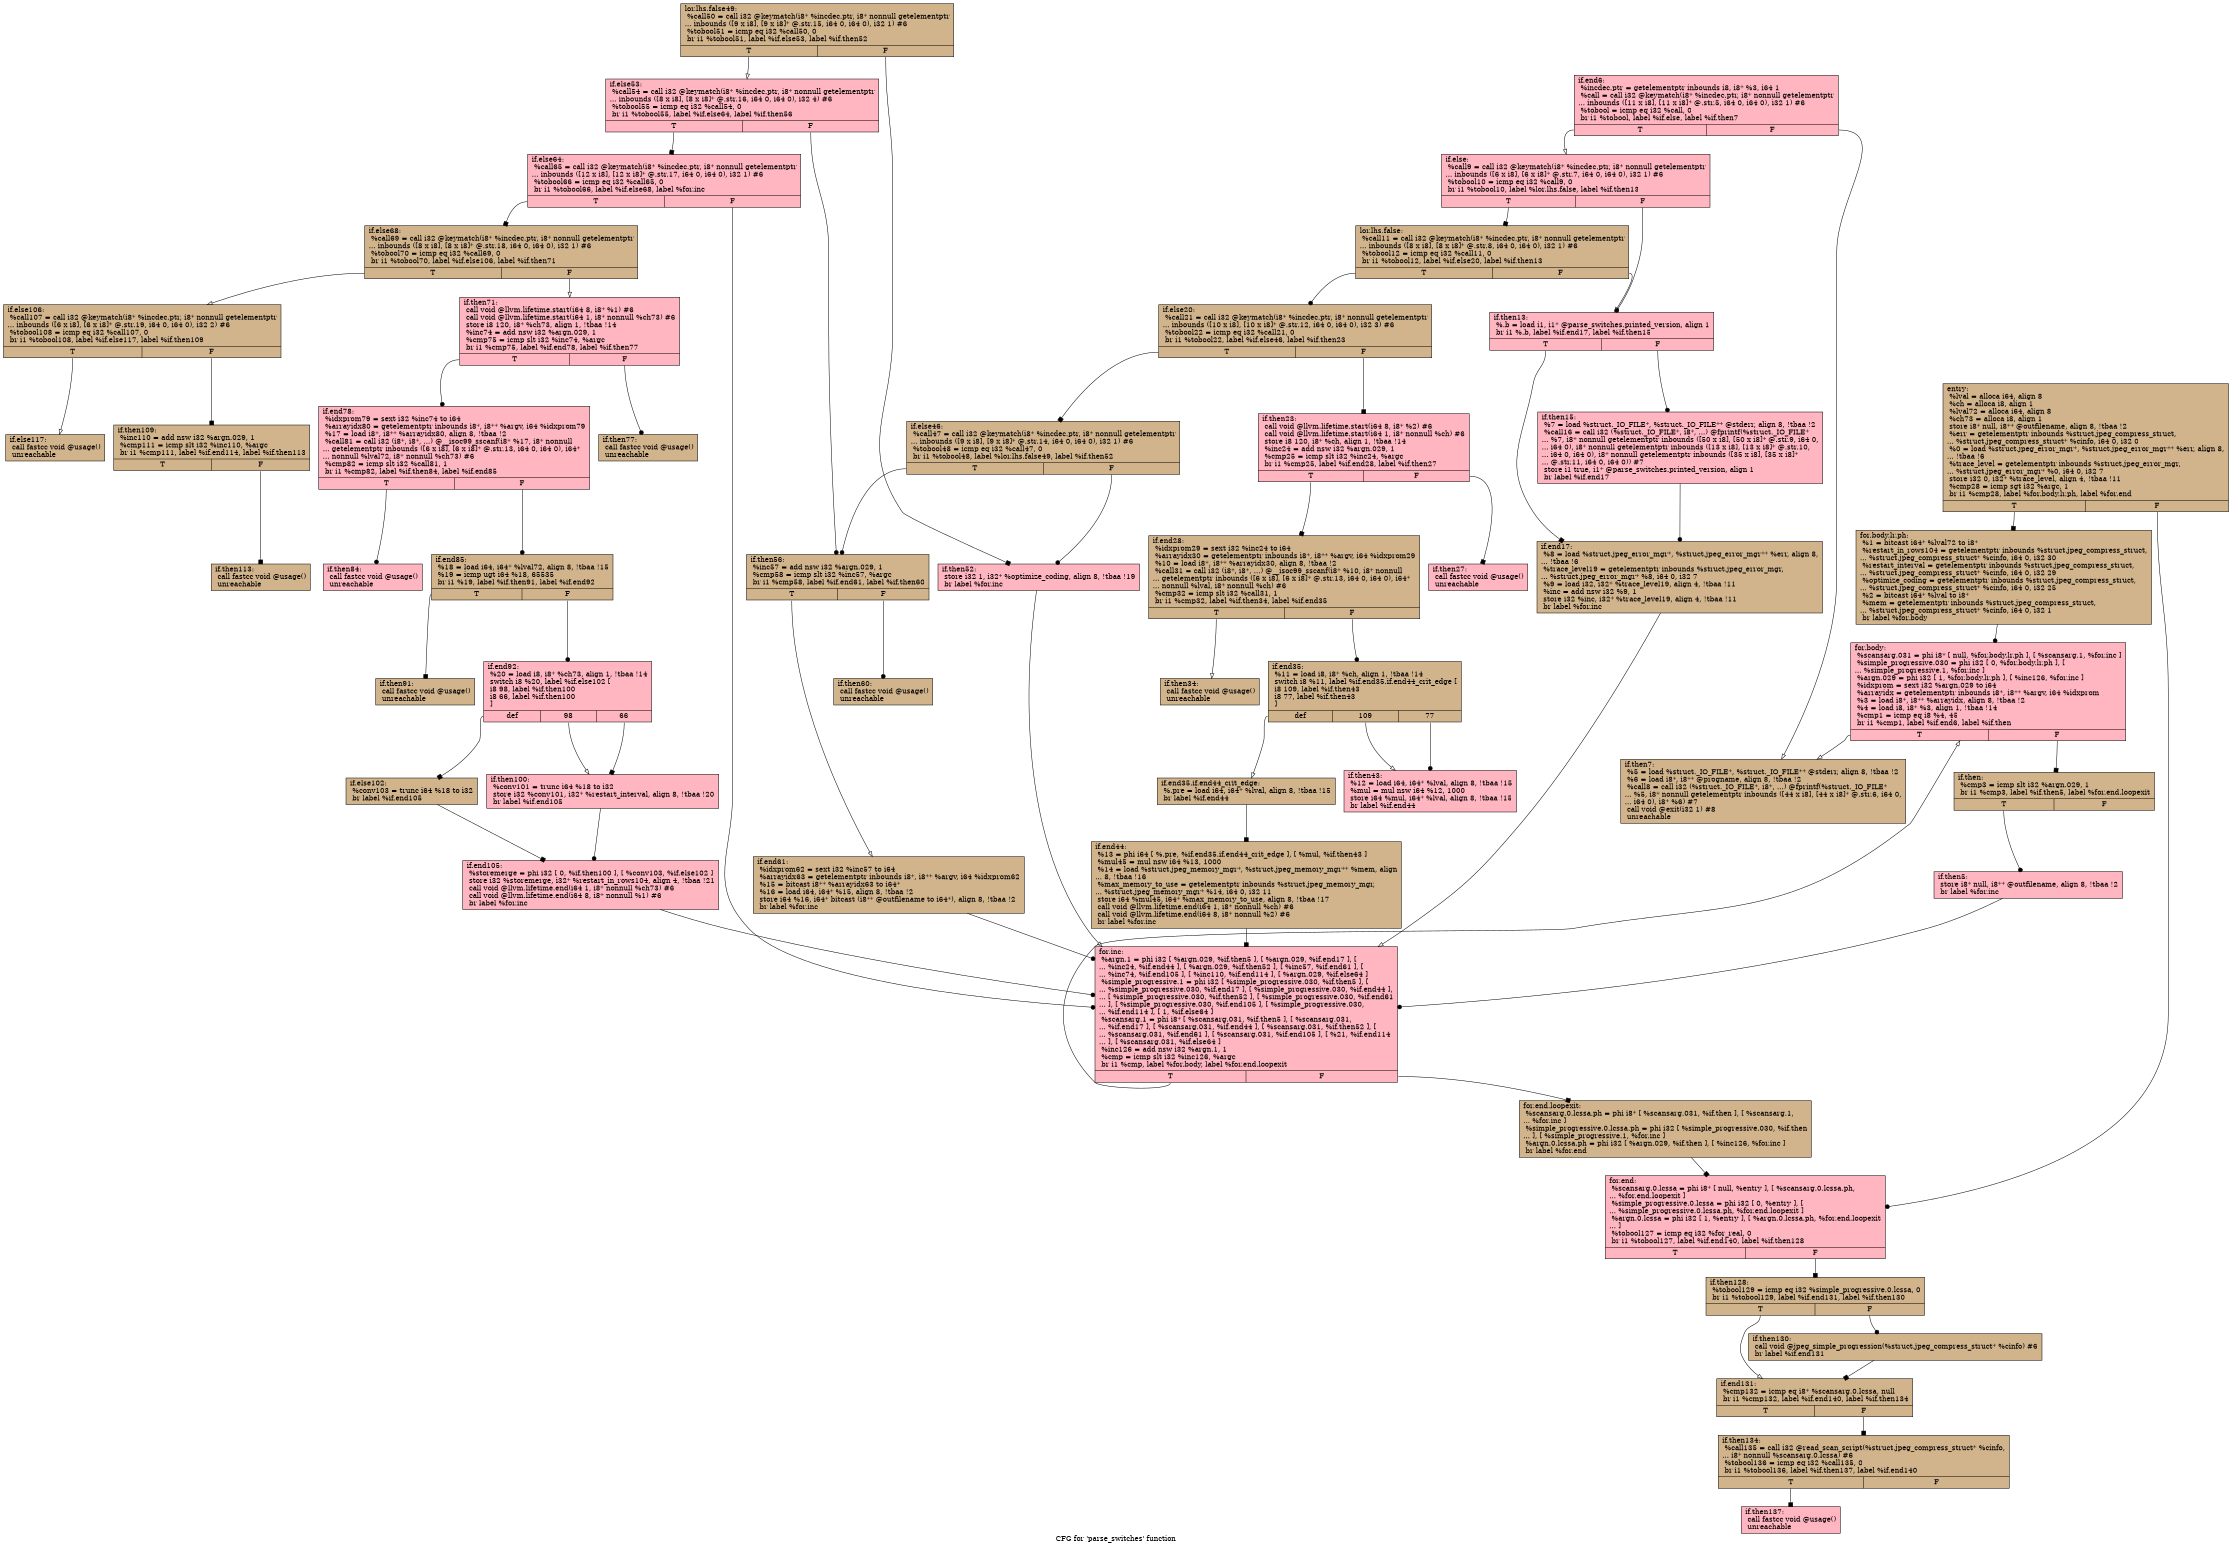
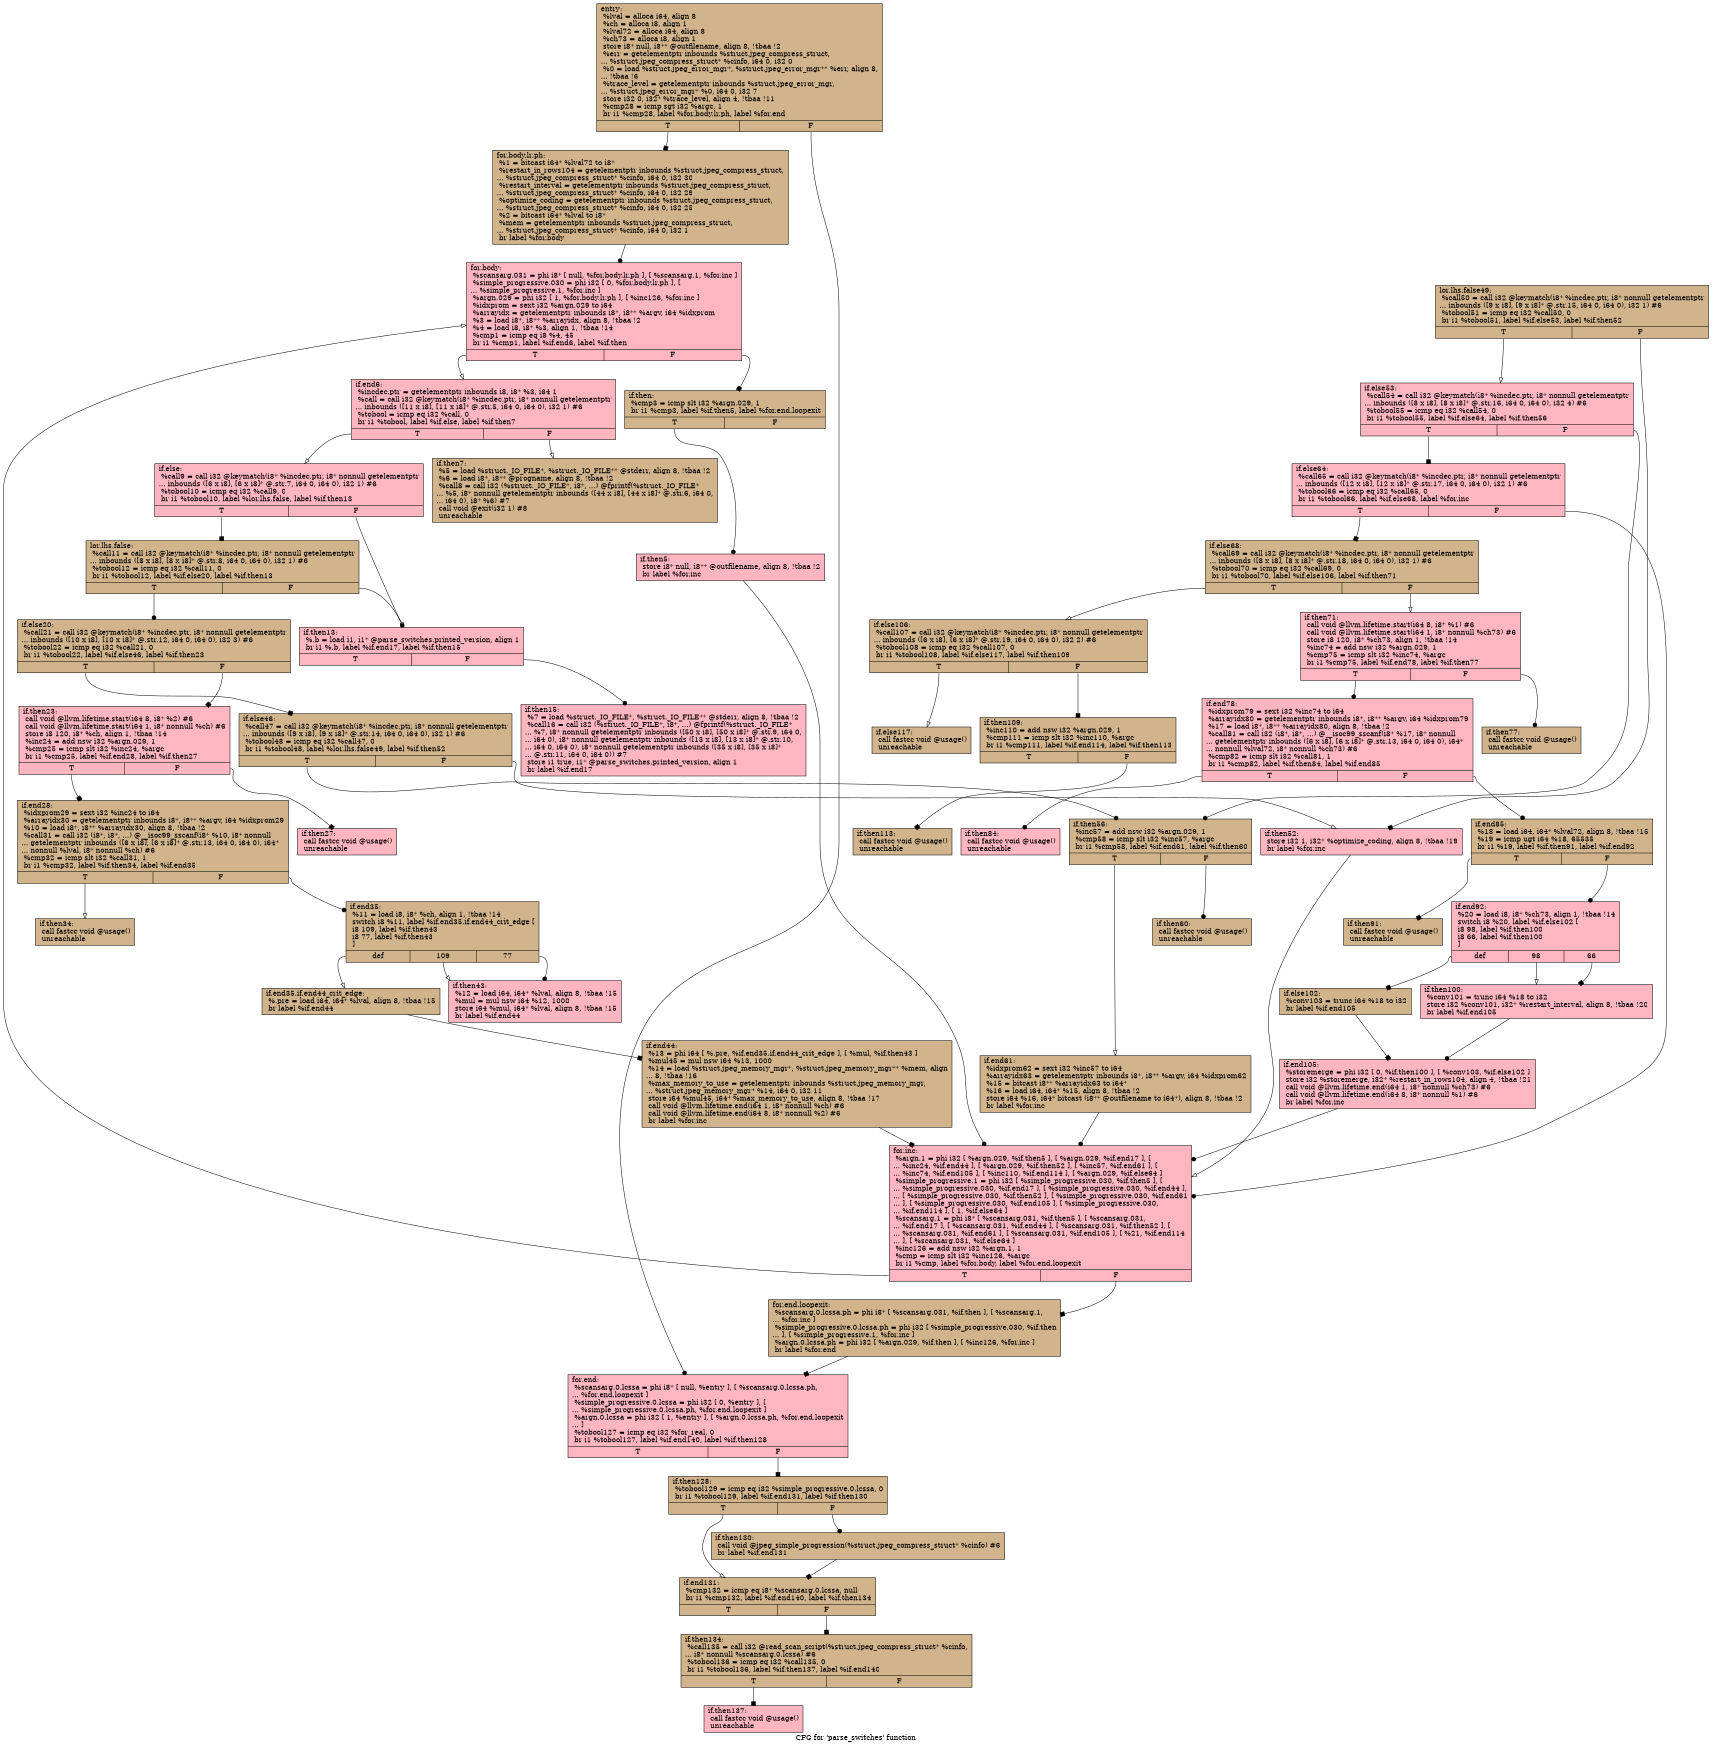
edge "if.else46:" -> "if.then52:": arrowhead dot -> onormal
node "if.end17:": removed
edge "for.body:" -> "if.then7:": now "for.body:" -> "if.end6:"
